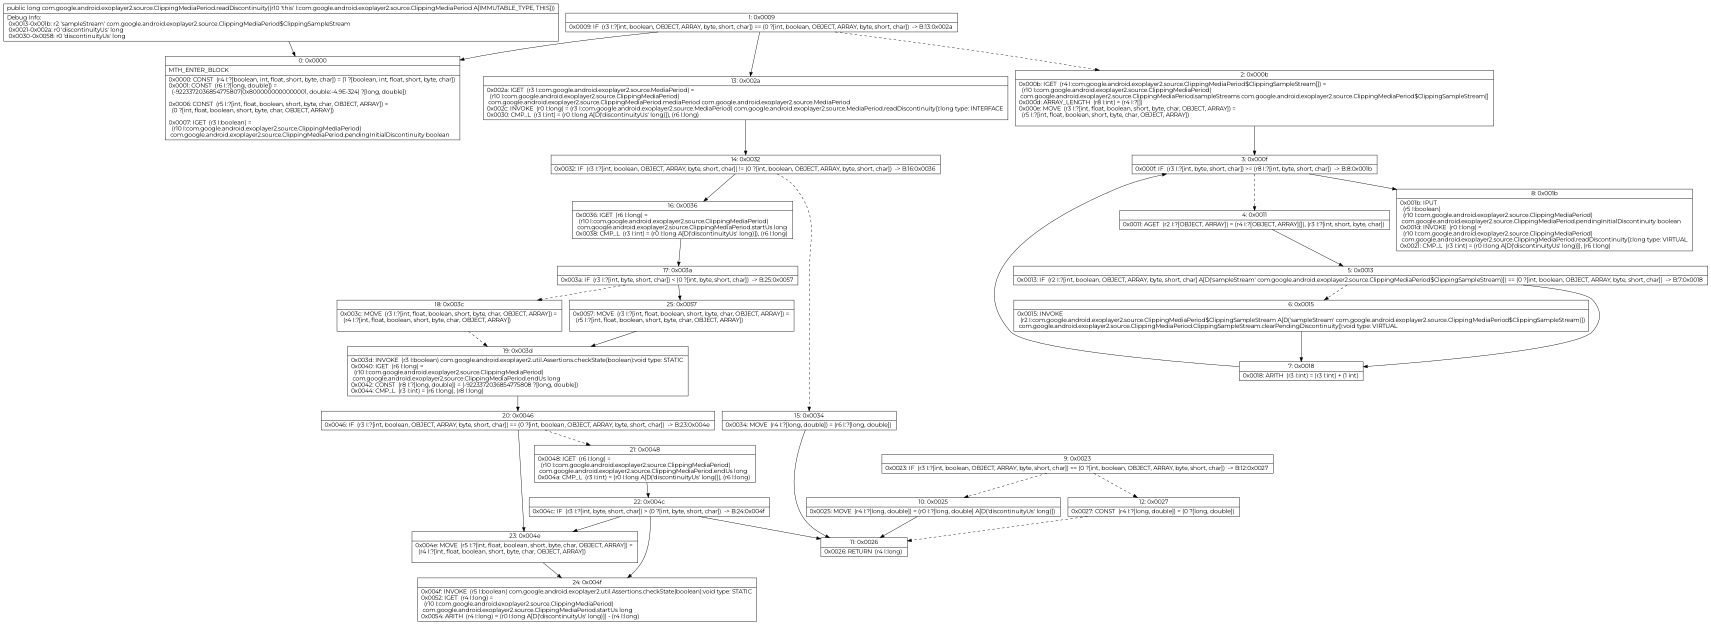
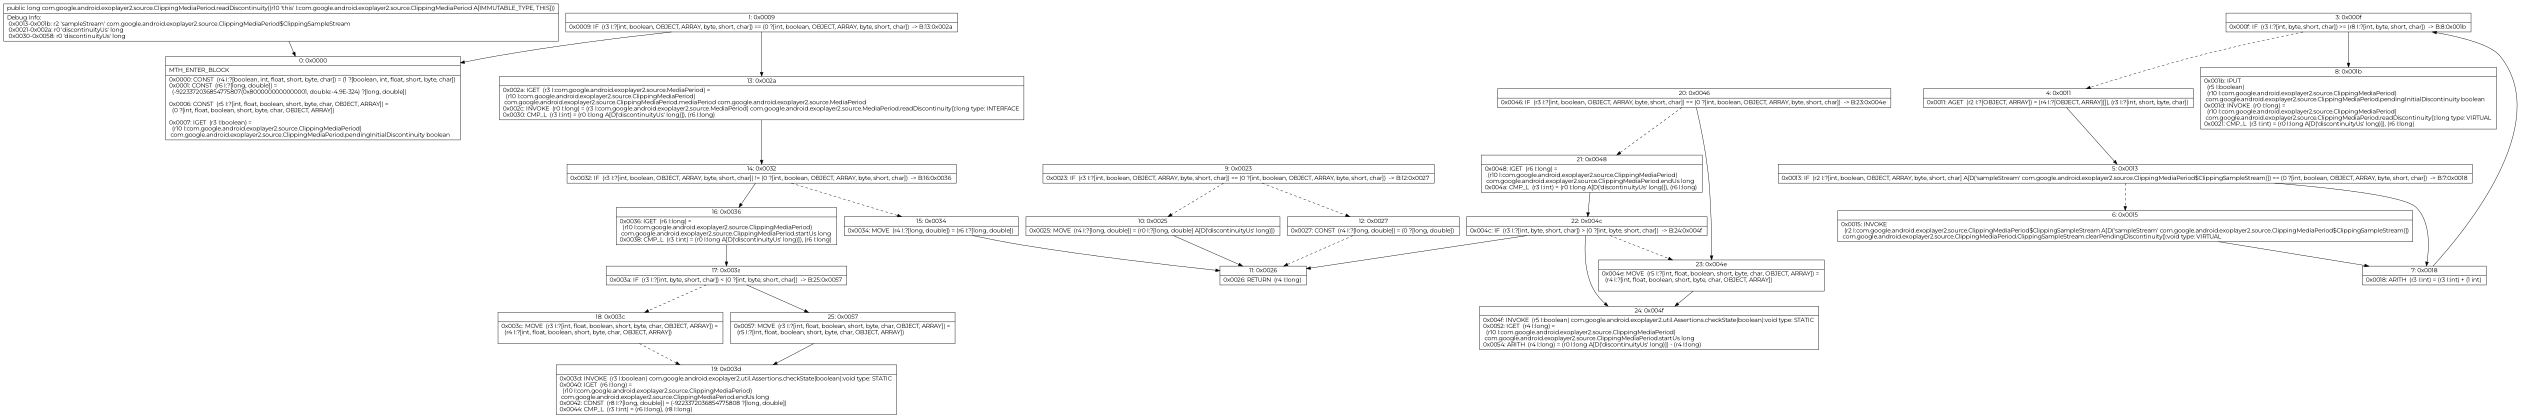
node "2: 0x000b": removed
edge "19: 0x003d" -> "20: 0x0046": removed
edge "22: 0x004c" -> "23: 0x004e": style solid -> dashed
